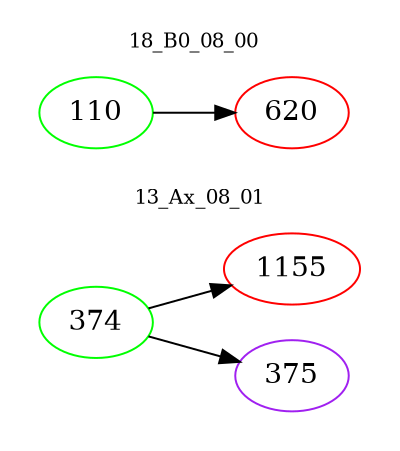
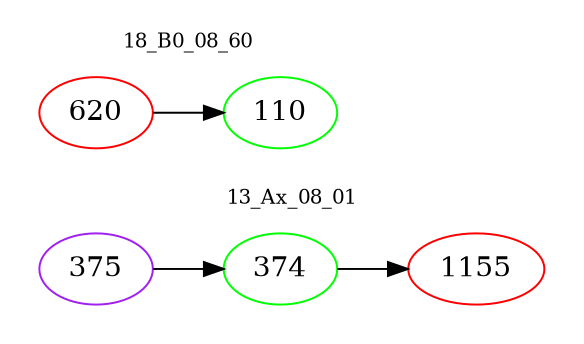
cluster "18_B0_08_00": label "18_B0_08_00" -> "18_B0_08_60"
edge "110" -> "620": reversed
edge "374" -> "375": reversed
